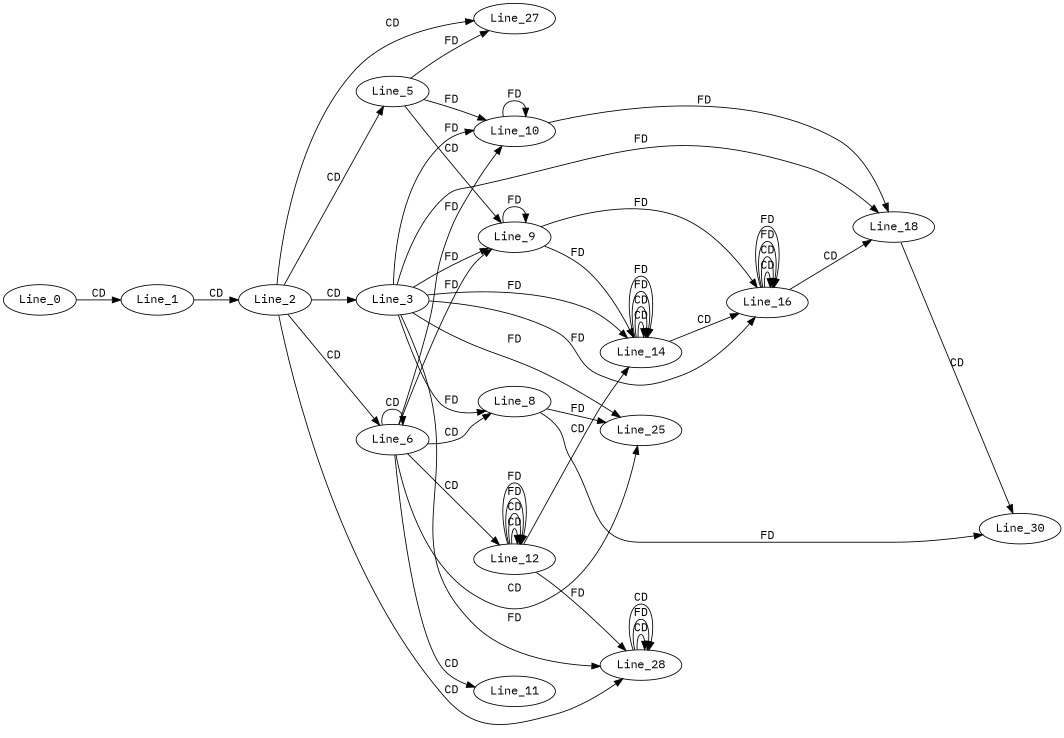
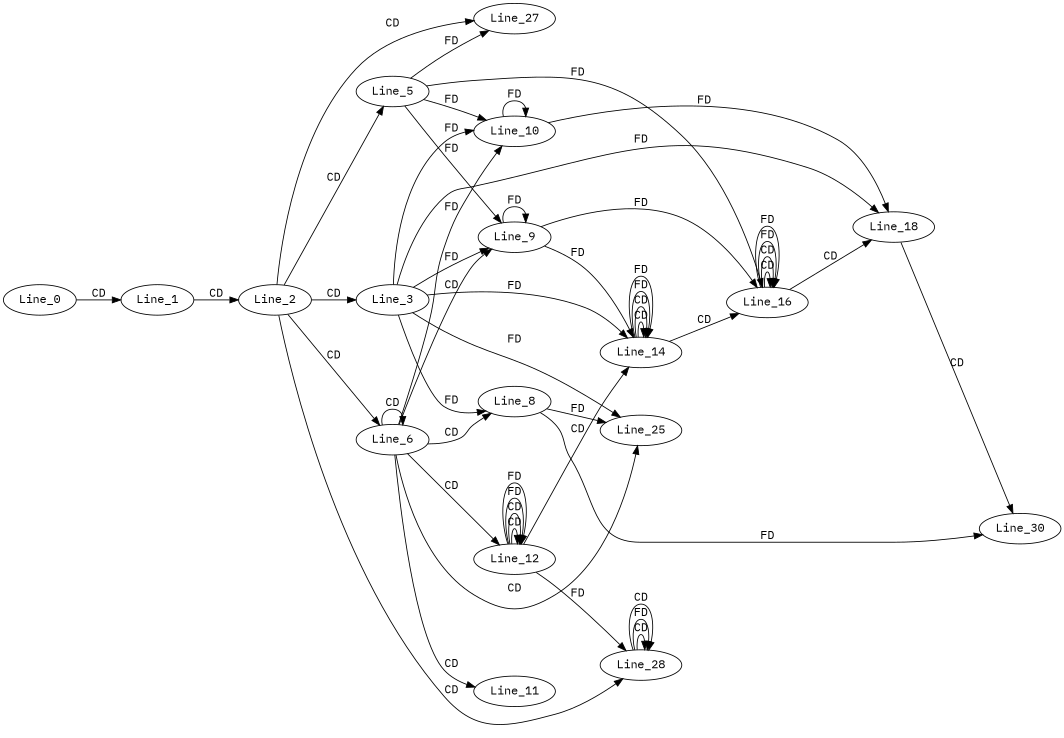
edge "Line_5" -> "Line_9": label "CD" -> "FD"
edge "Line_6" -> "Line_9": label "FD" -> "CD"
edge "Line_3" -> "Line_16": now "Line_5" -> "Line_16"
edge "Line_3" -> "Line_28": removed, label "FD"
